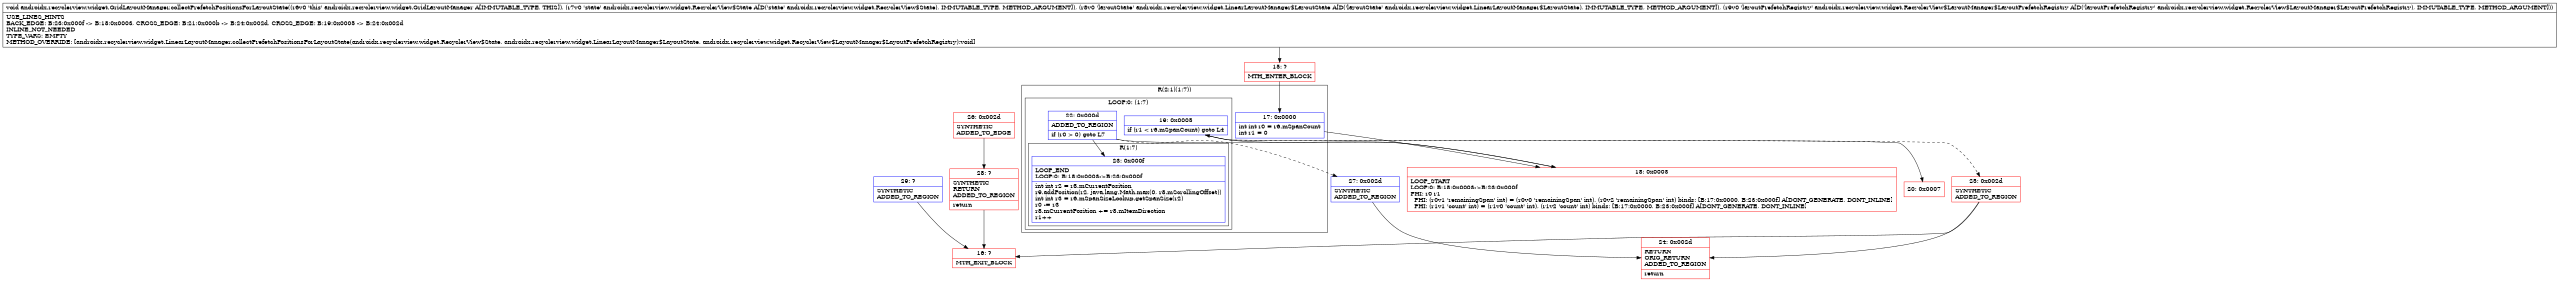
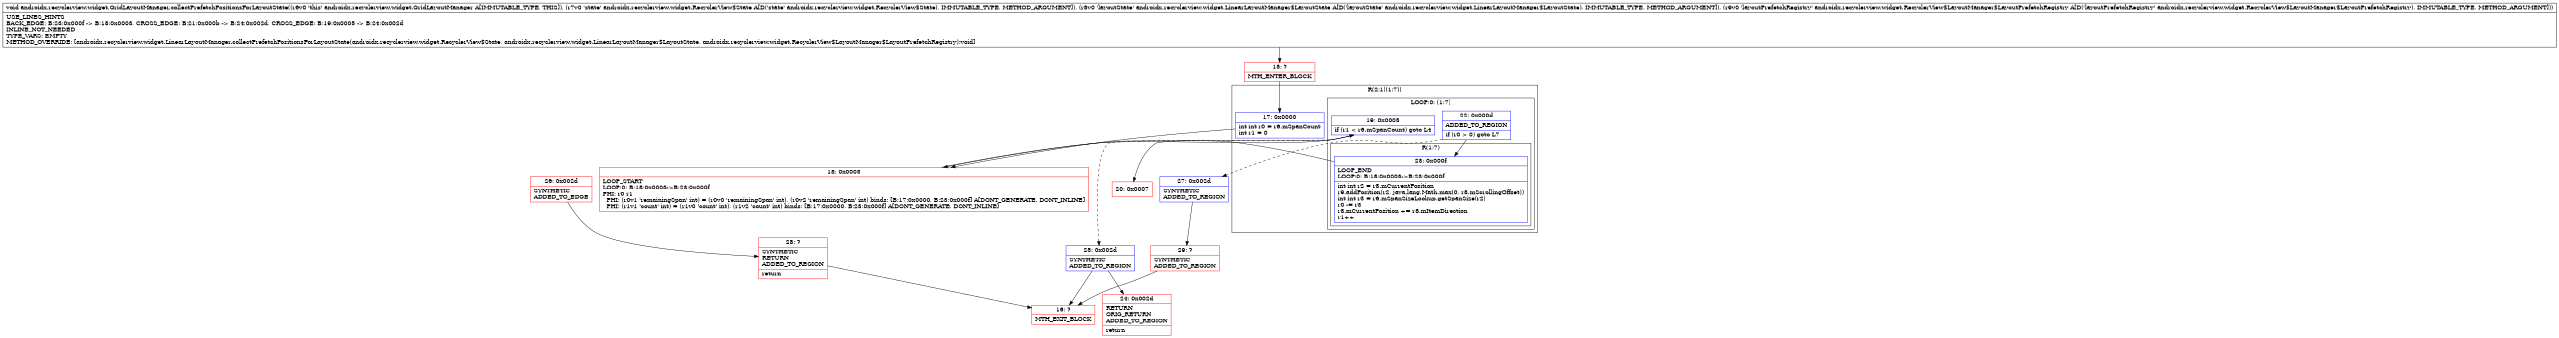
edge "22: 0x000d" -> "18: 0x0003": now "23: 0x000f" -> "18: 0x0003"
node "29: ?": color blue -> red
node "25: 0x002d": color red -> blue
edge "27: 0x002d" -> "24: 0x002d": now "27: 0x002d" -> "29: ?"
